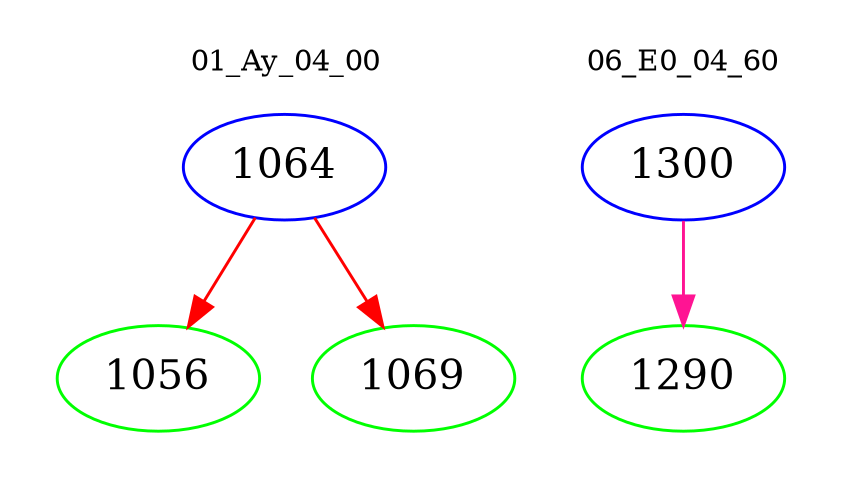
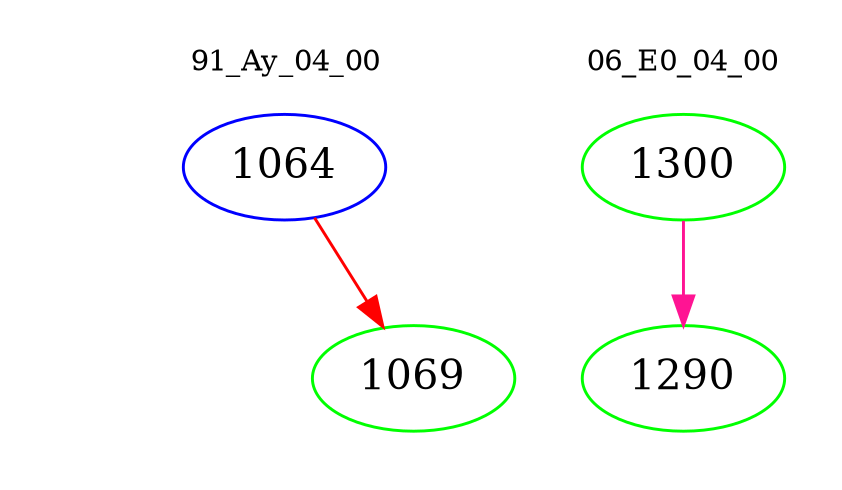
cluster "01_Ay_04_00": label "01_Ay_04_00" -> "91_Ay_04_00"
cluster "06_E0_04_60": label "06_E0_04_60" -> "06_E0_04_00"
node "1300": color blue -> green
node "1056": removed
